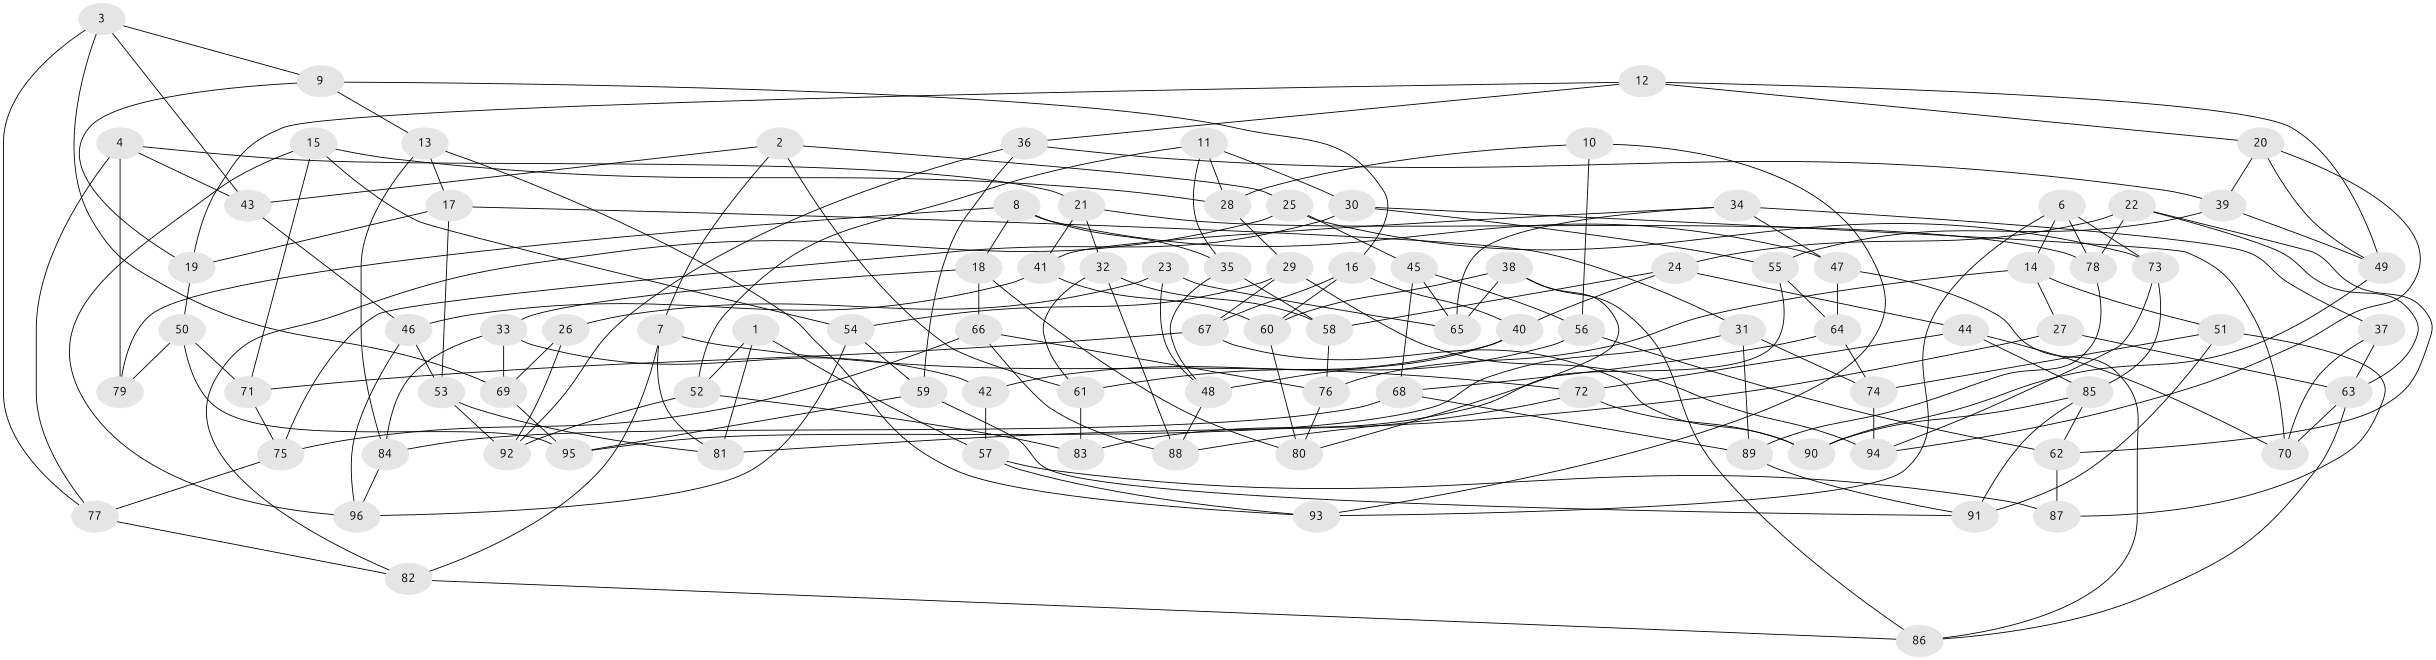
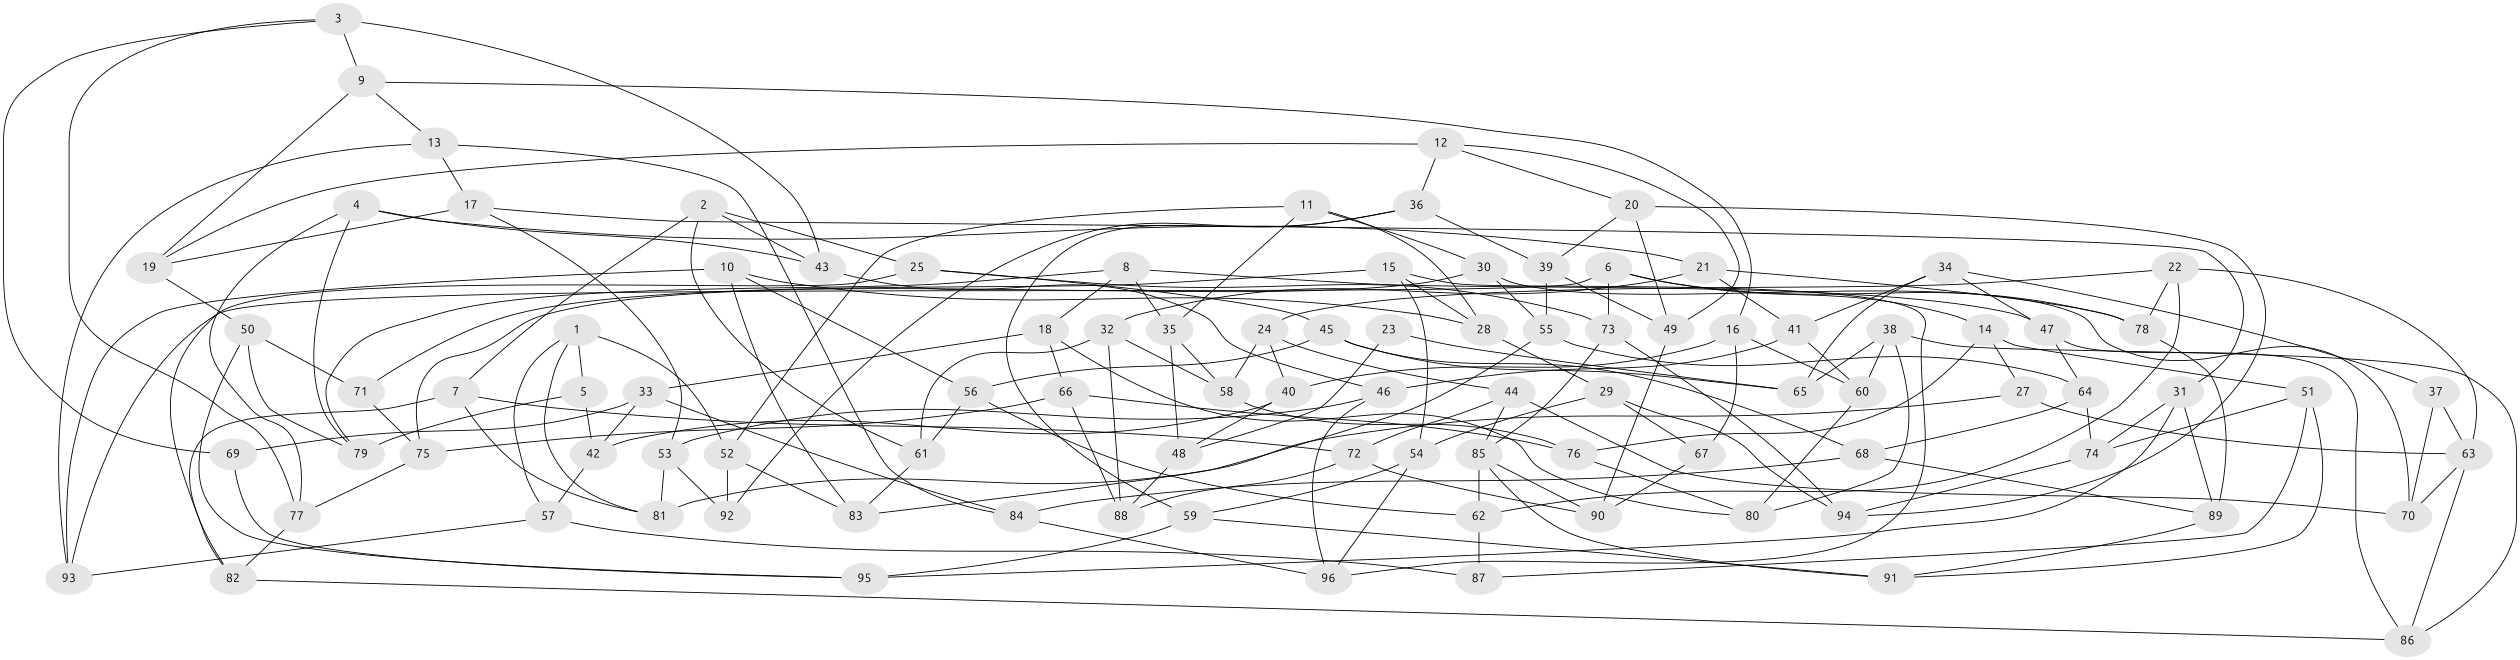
node "26": removed
edge "67" -- "71": removed
node "5": added
edge "10" -- "83": added
